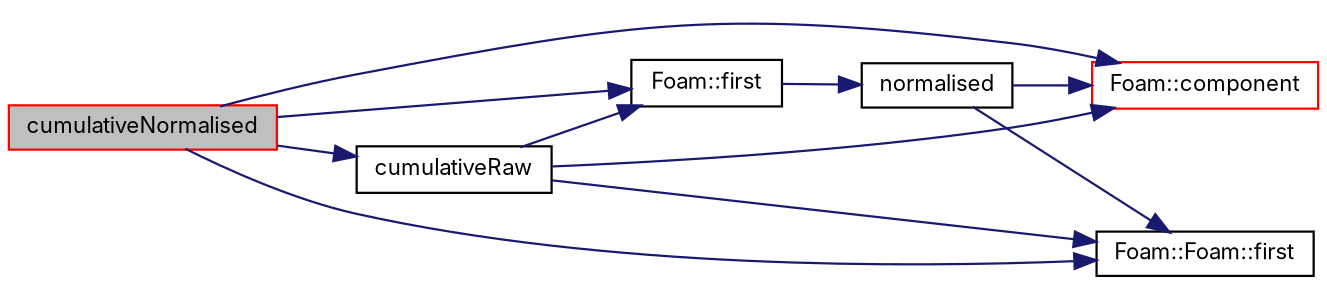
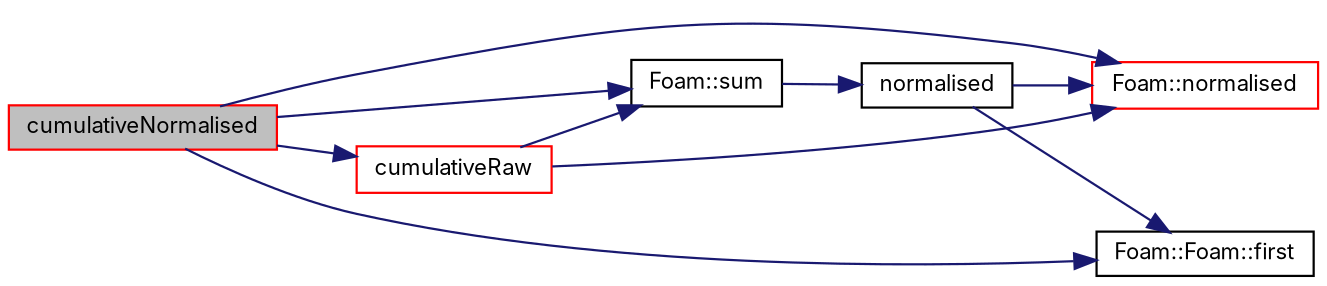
node "Foam::first": label "Foam::first" -> "Foam::sum"
node "Foam::component": label "Foam::component" -> "Foam::normalised"
node "cumulativeRaw": color black -> red
edge "cumulativeRaw" -> "Foam::Foam::first": removed
